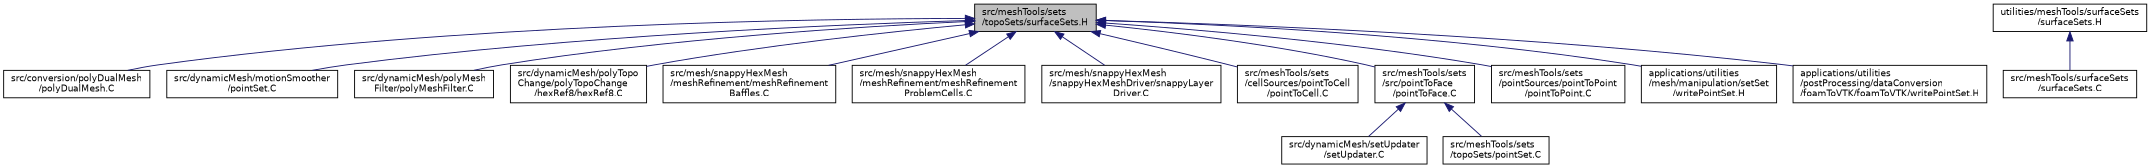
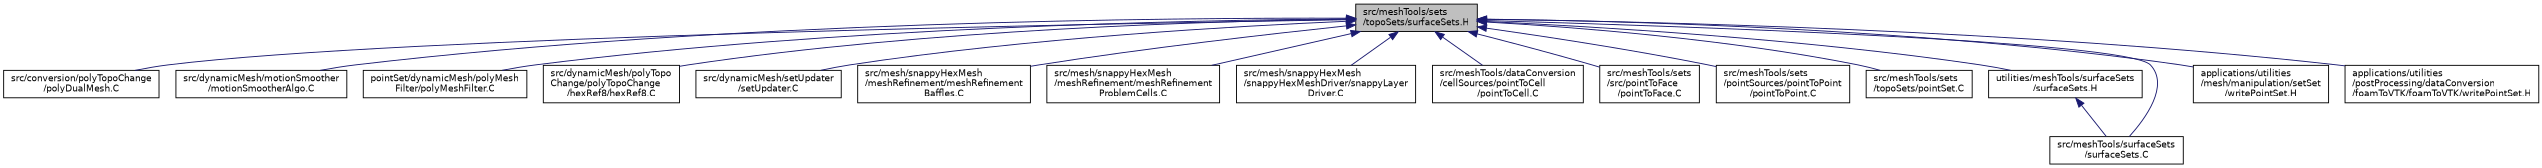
edge "src/meshTools/surfaceSets /surfaceSets.C" -> "src/meshTools/sets /topoSets/surfaceSets.H": added
edge "utilities/meshTools/surfaceSets /surfaceSets.H" -> "src/meshTools/sets /topoSets/surfaceSets.H": added
node "src/conversion/polyDualMesh /polyDualMesh.C": label "src/conversion/polyDualMesh /polyDualMesh.C" -> "src/conversion/polyTopoChange /polyDualMesh.C"
node "src/dynamicMesh/motionSmoother /pointSet.C": label "src/dynamicMesh/motionSmoother /pointSet.C" -> "src/dynamicMesh/motionSmoother /motionSmootherAlgo.C"
node "src/dynamicMesh/polyMesh Filter/polyMeshFilter.C": label "src/dynamicMesh/polyMesh Filter/polyMeshFilter.C" -> "pointSet/dynamicMesh/polyMesh Filter/polyMeshFilter.C"
node "src/meshTools/sets /cellSources/pointToCell /pointToCell.C": label "src/meshTools/sets /cellSources/pointToCell /pointToCell.C" -> "src/meshTools/dataConversion /cellSources/pointToCell /pointToCell.C"
edge "src/dynamicMesh/setUpdater /setUpdater.C" -> "src/meshTools/sets /src/pointToFace /pointToFace.C": now "src/dynamicMesh/setUpdater /setUpdater.C" -> "src/meshTools/sets /topoSets/surfaceSets.H"
edge "src/meshTools/sets /topoSets/pointSet.C" -> "src/meshTools/sets /src/pointToFace /pointToFace.C": now "src/meshTools/sets /topoSets/pointSet.C" -> "src/meshTools/sets /topoSets/surfaceSets.H"
